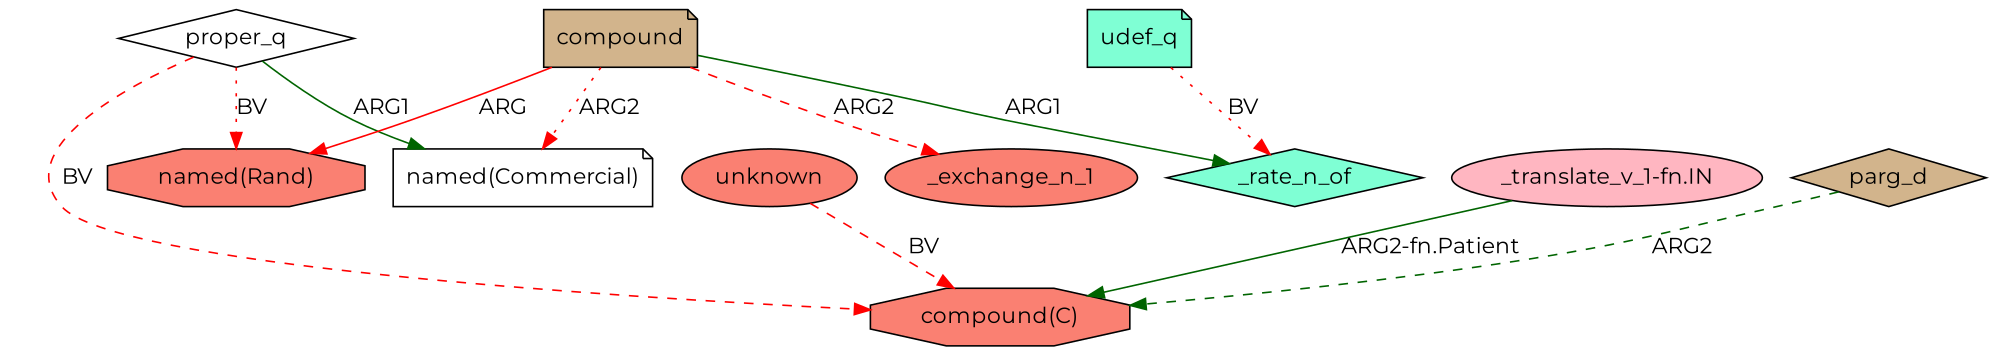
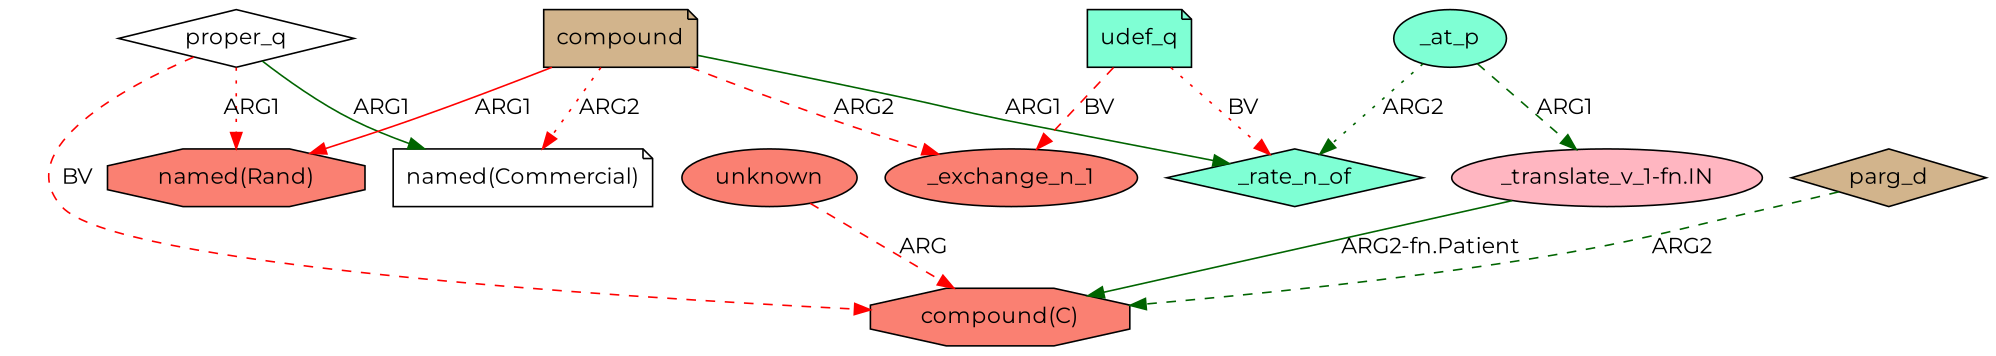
node "_at_p": added
edge "udef_q" -> "_exchange_n_1": added, label "BV"
edge "proper_q" -> "named(Rand)": label "BV" -> "ARG1"
edge "compound" -> "named(Rand)": label "ARG" -> "ARG1"
edge "unknown" -> "compound(C)": label "BV" -> "ARG"
